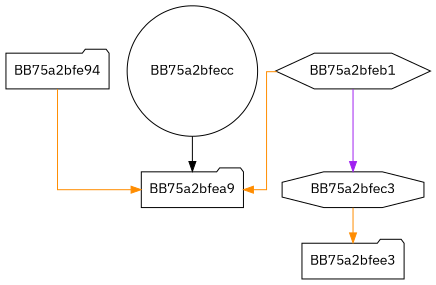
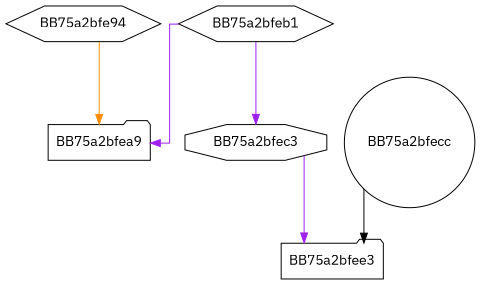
node "BB75a2bfe94": shape folder -> hexagon
edge "BB75a2bfeb1" -> "BB75a2bfea9": color darkorange -> purple
edge "BB75a2bfecc" -> "BB75a2bfea9": now "BB75a2bfecc" -> "BB75a2bfee3"
edge "BB75a2bfec3" -> "BB75a2bfee3": color darkorange -> purple
